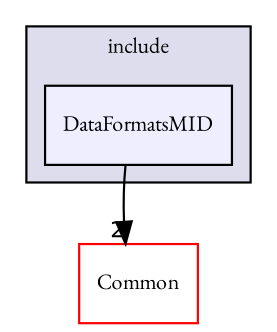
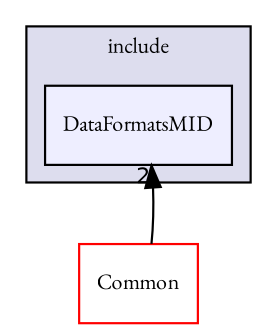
edge "DataFormatsMID" -> "Common": reversed
